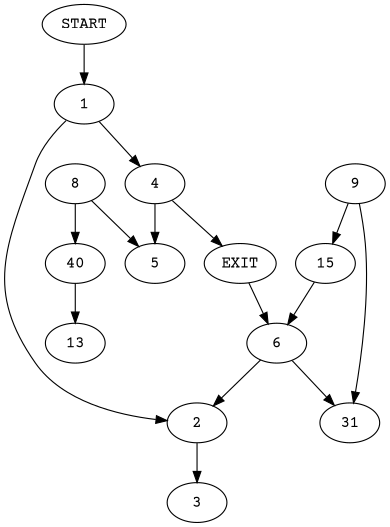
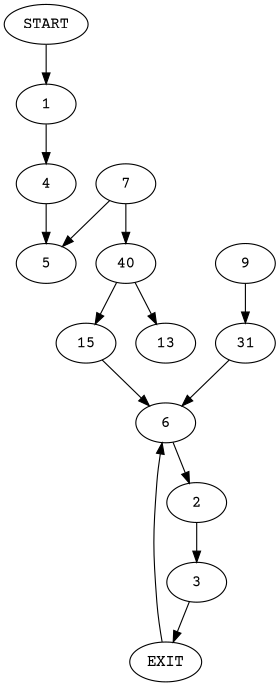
node "8": label "8" -> "7"
edge "9" -> "15": now "40" -> "15"
edge "4" -> "EXIT": now "3" -> "EXIT"
edge "1" -> "2": removed
edge "6" -> "31": reversed
